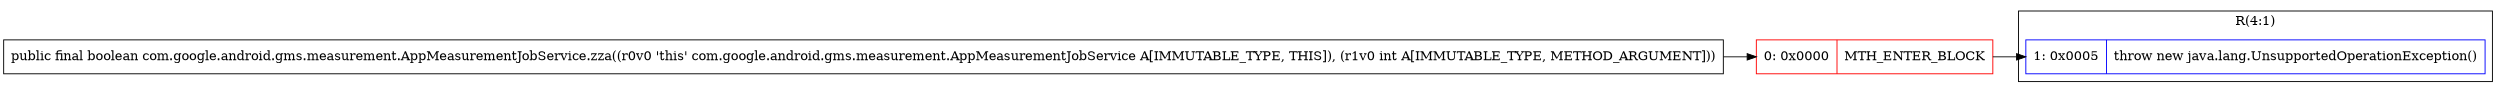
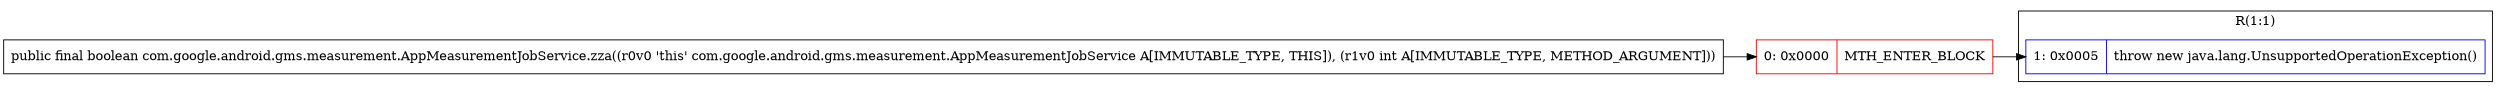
cluster "R(4:1)": label "R(4:1)" -> "R(1:1)"
